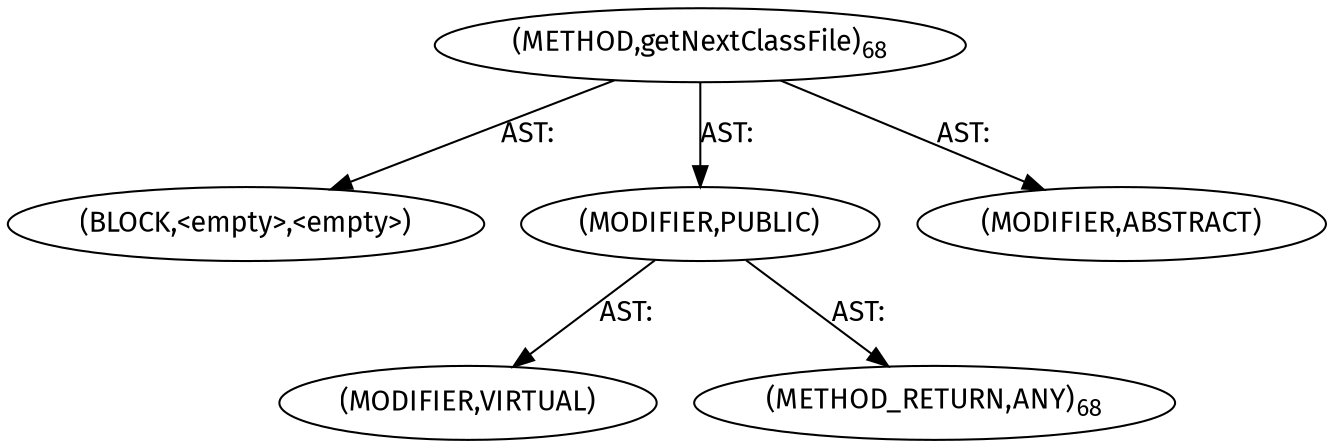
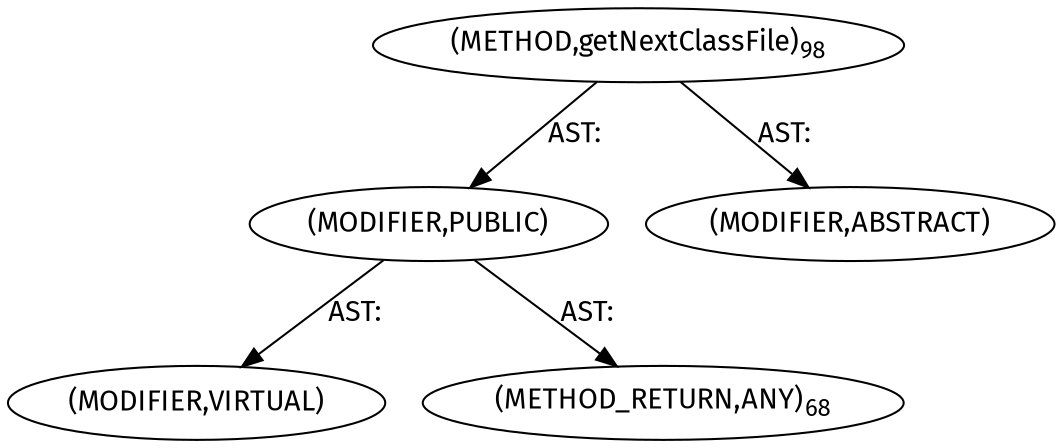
node "(METHOD,getNextClassFile)": text "68" -> "98"
node "(BLOCK,<empty>,<empty>)": removed
